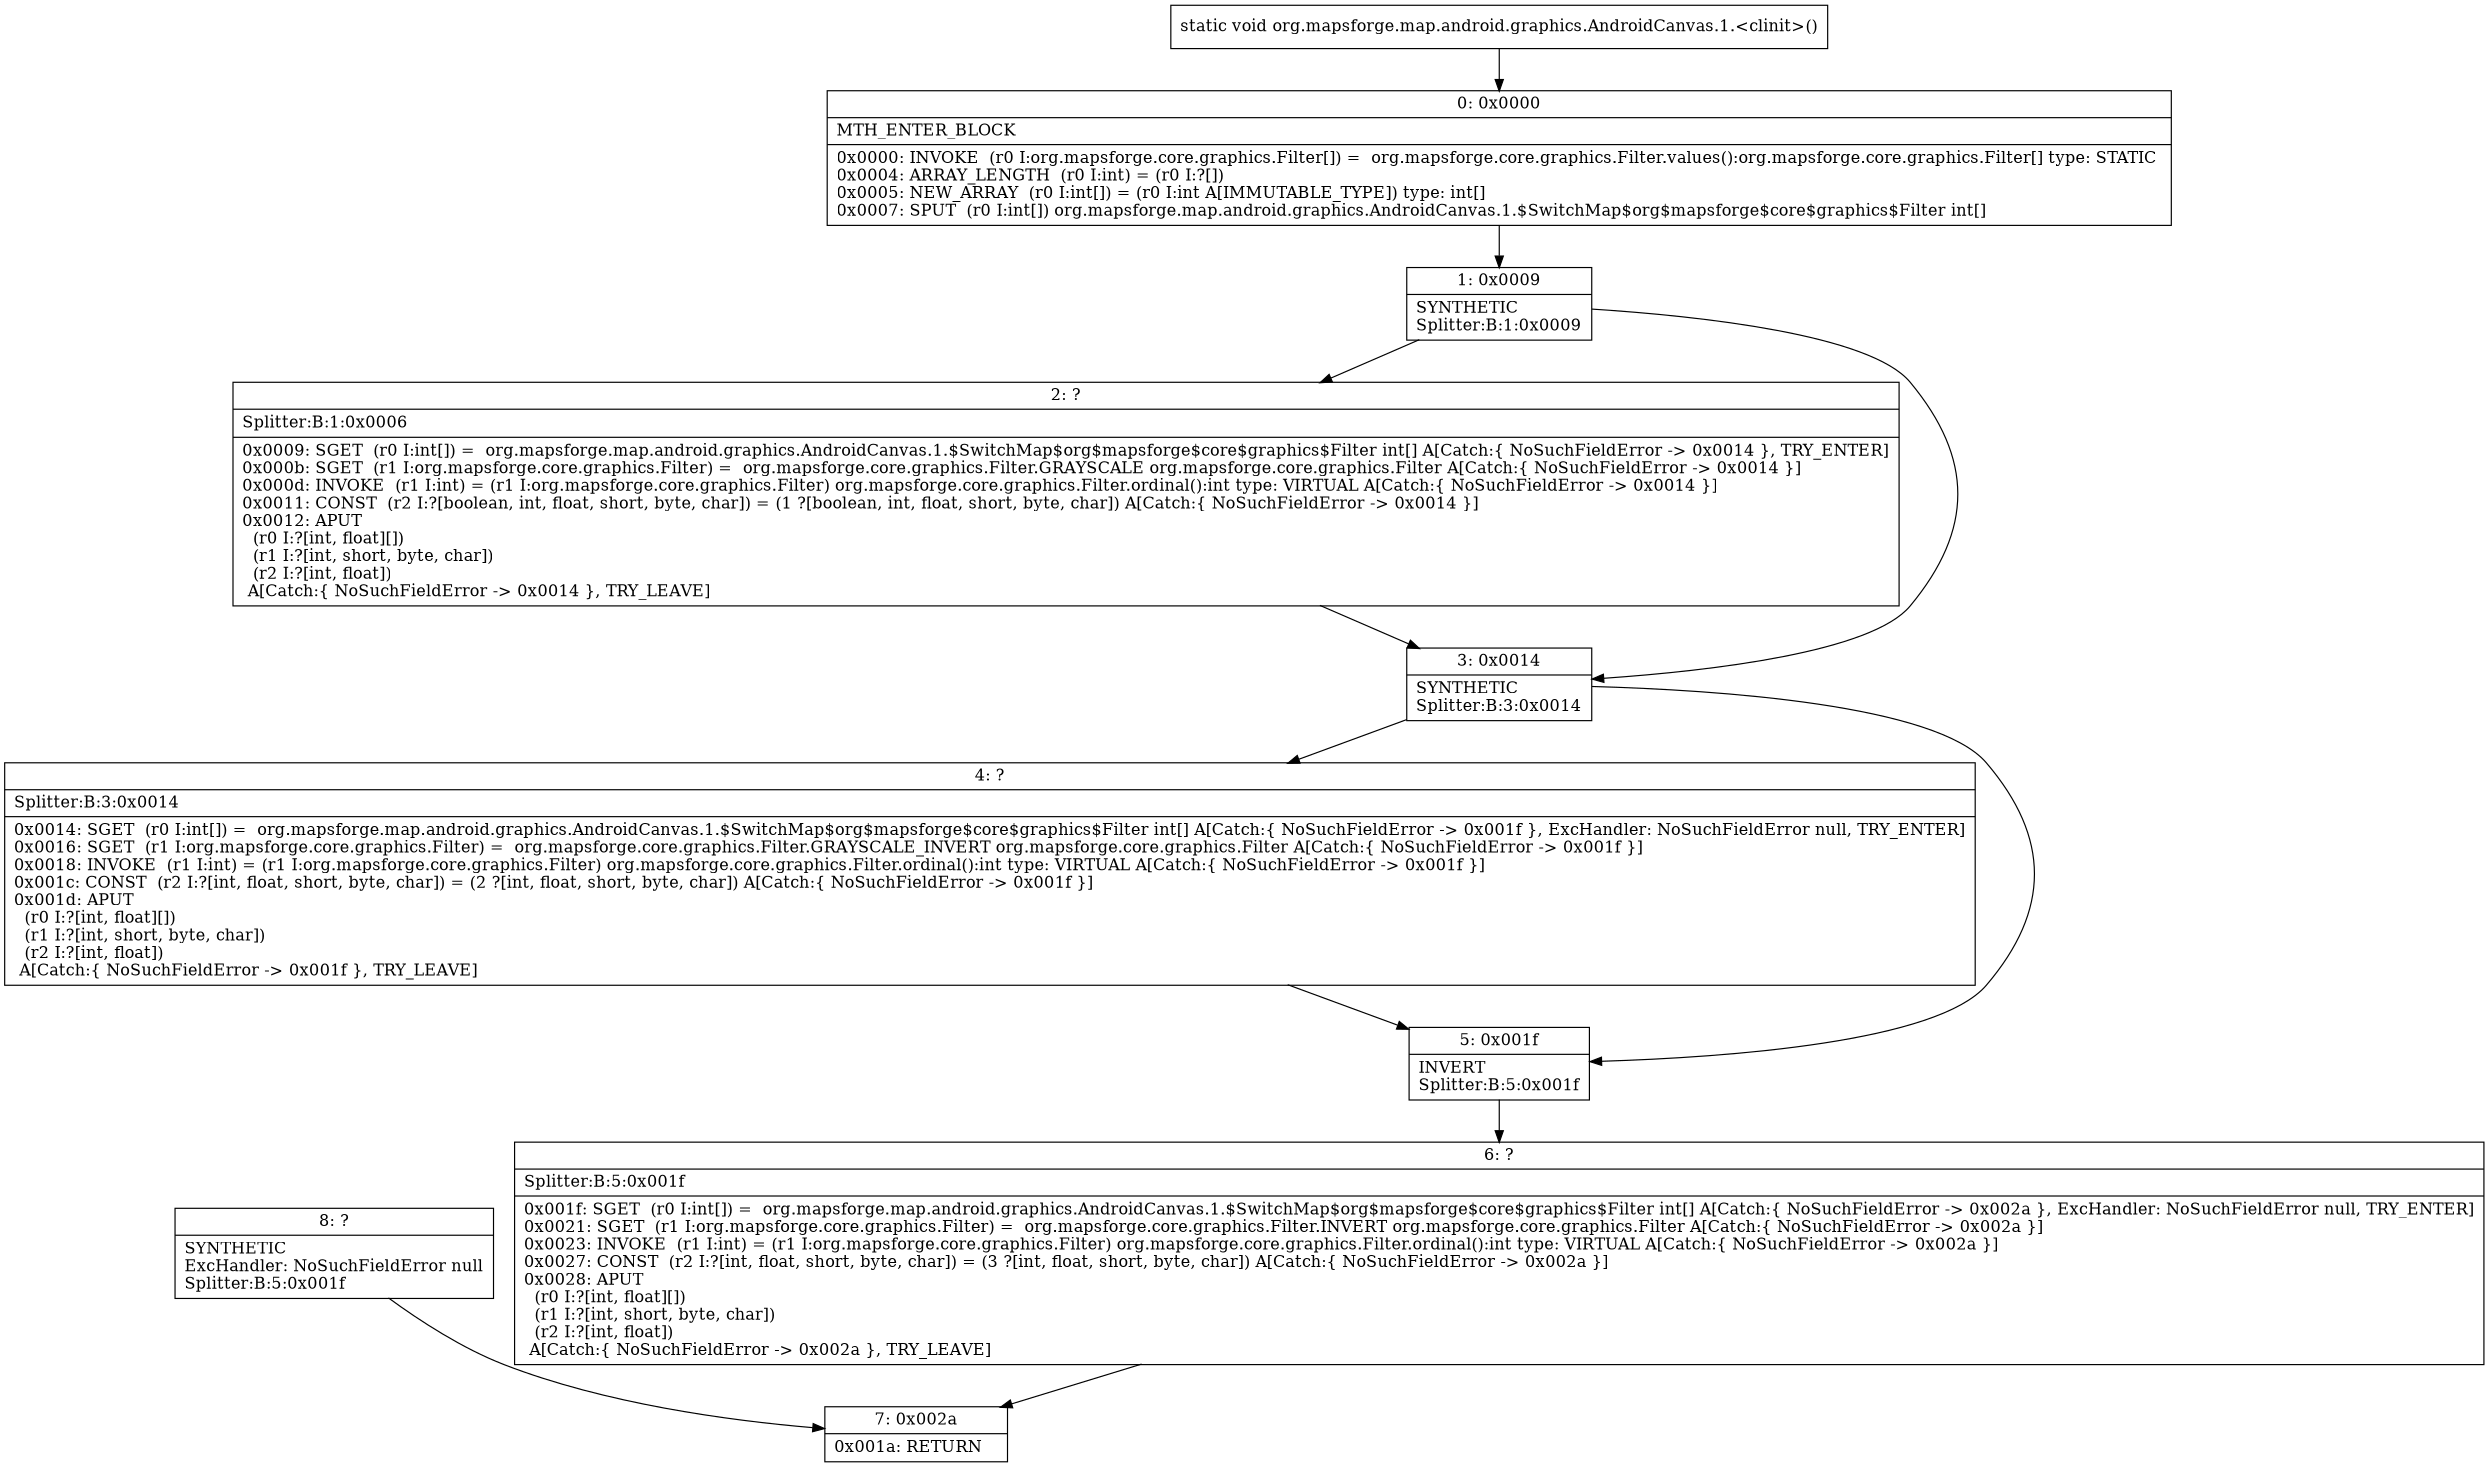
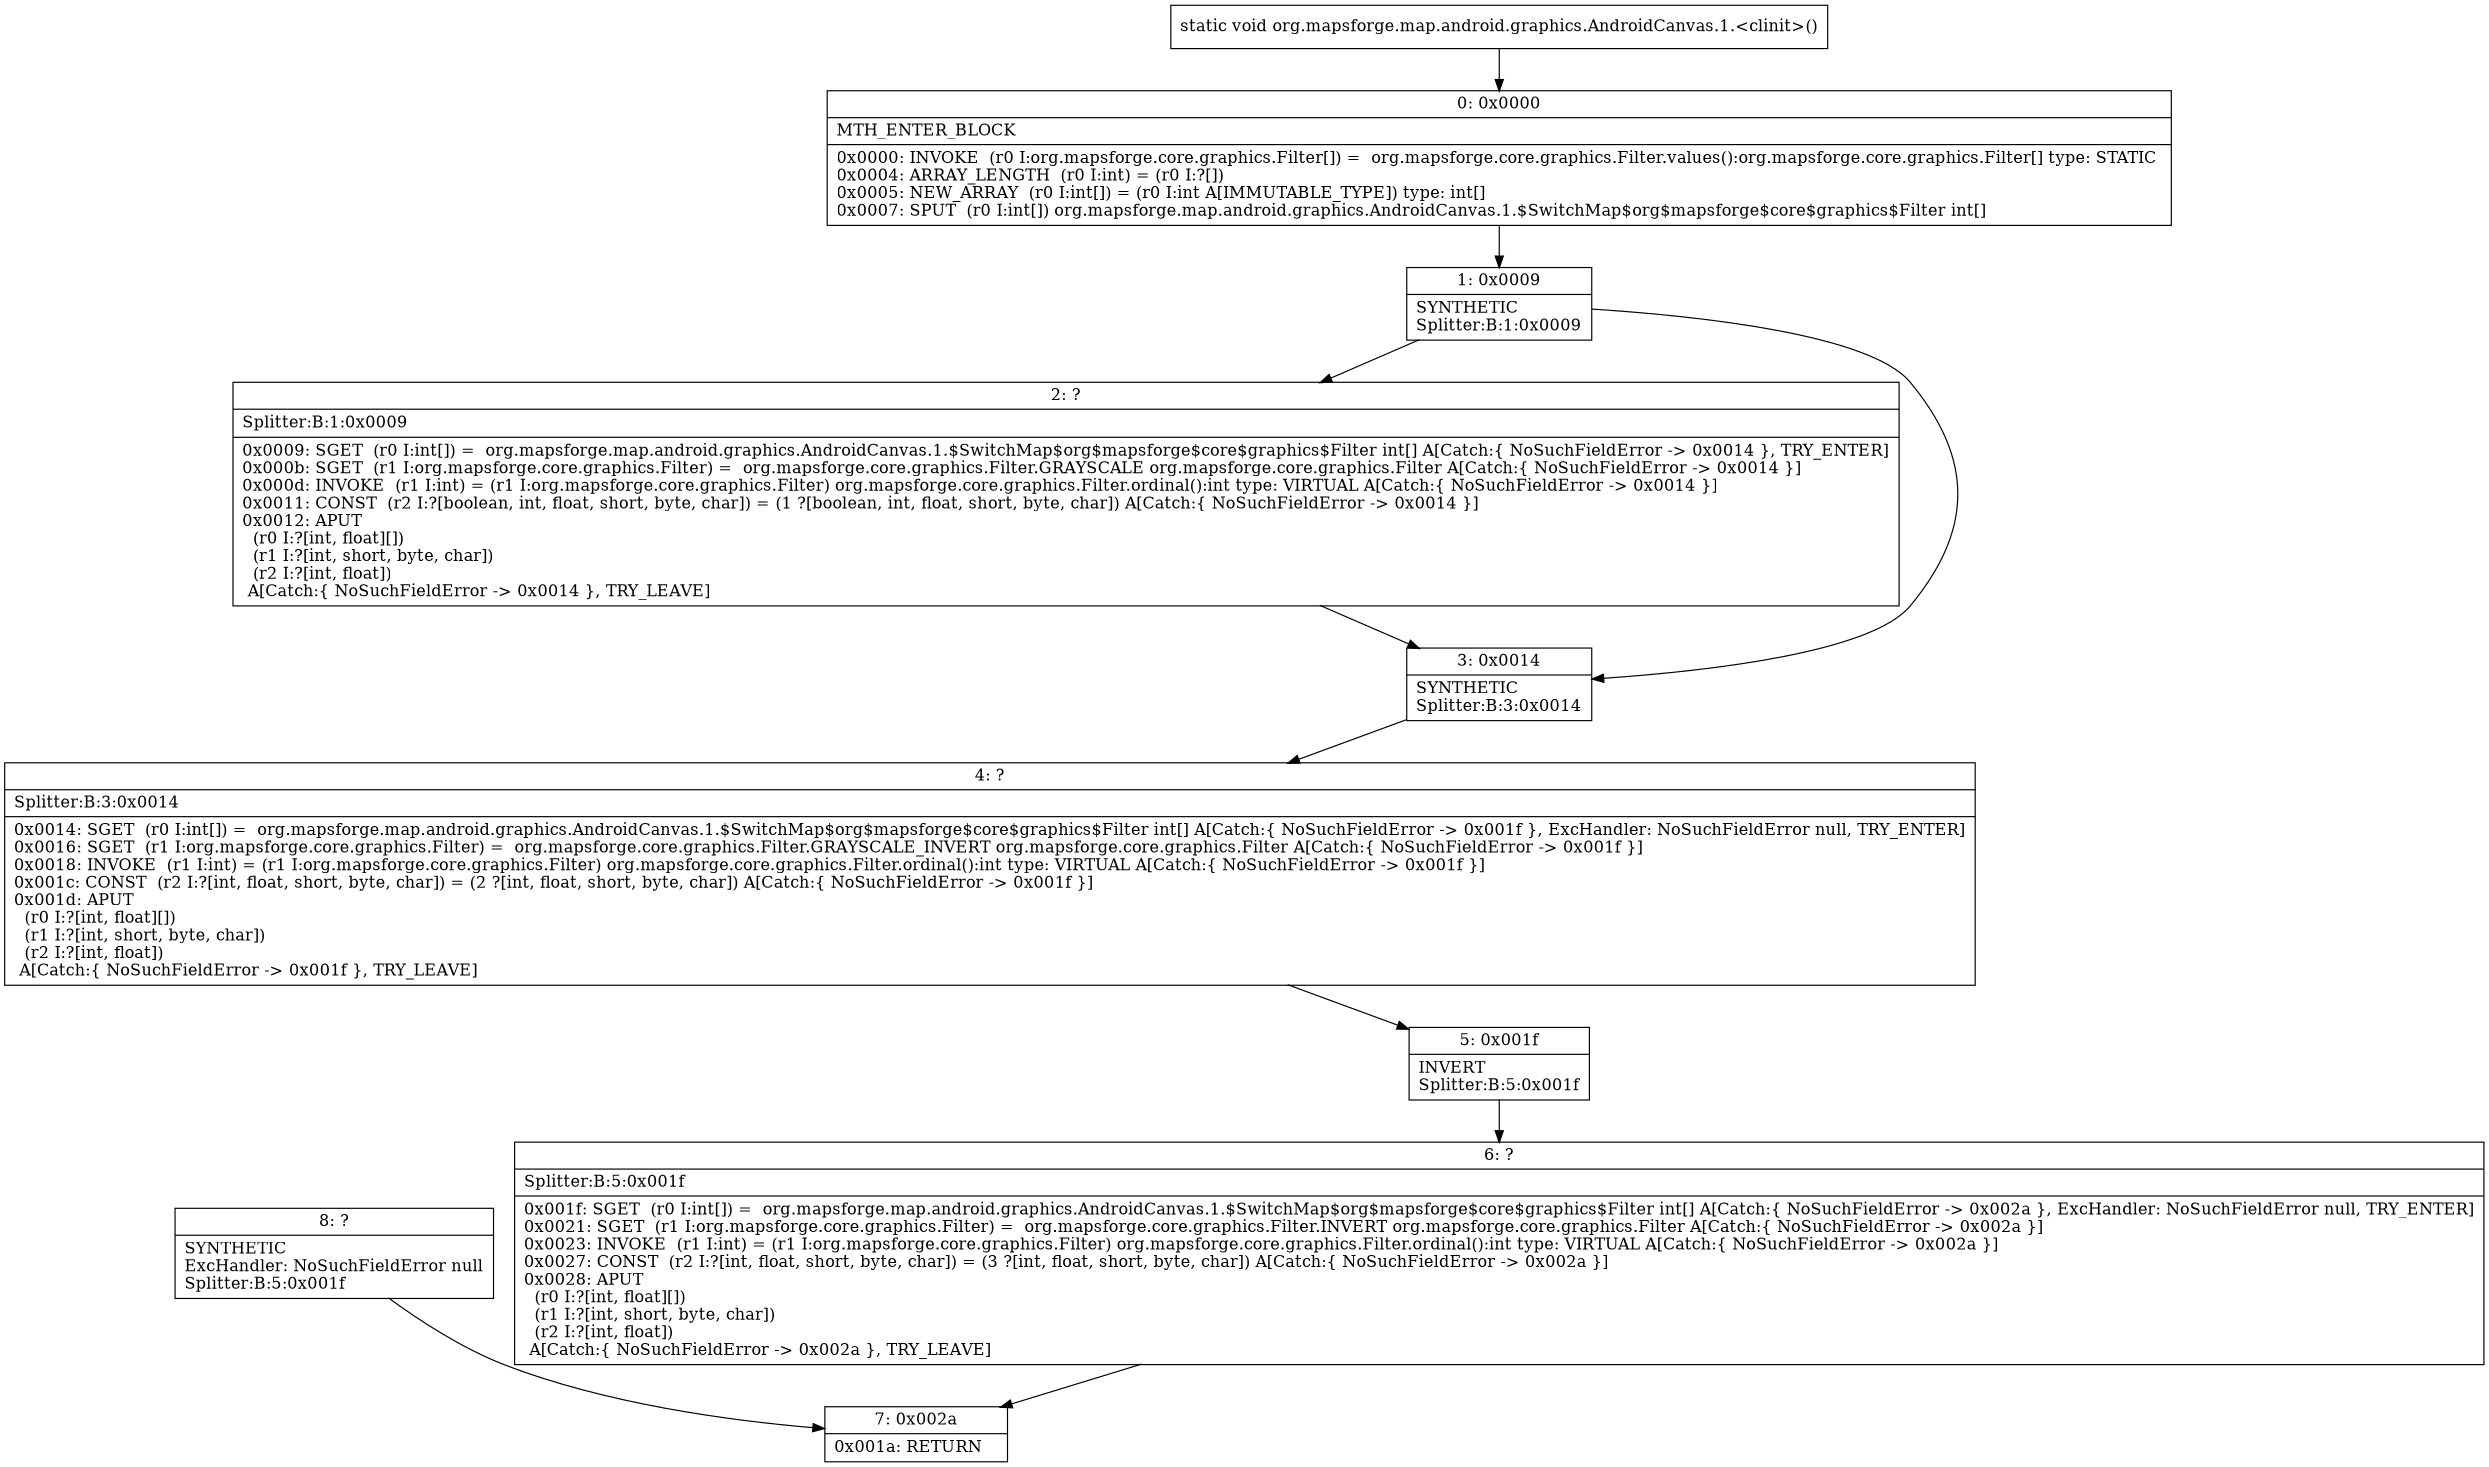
node "2: ?": text "Splitter:B:1:0x0006" -> "Splitter:B:1:0x0009"
edge "3: 0x0014" -> "5: 0x001f": removed
